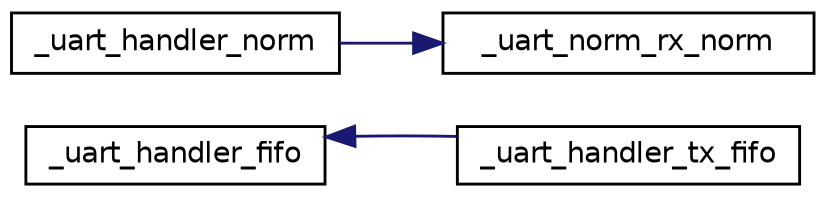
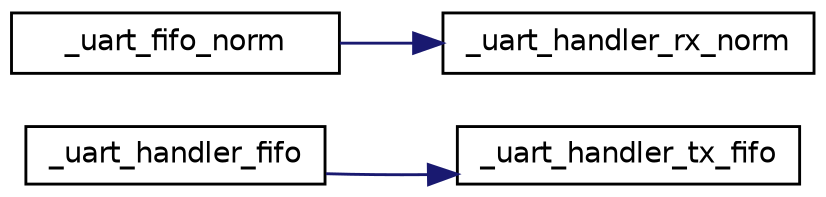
node "_uart_handler_norm": label "_uart_handler_norm" -> "_uart_fifo_norm"
node "_uart_norm_rx_norm": label "_uart_norm_rx_norm" -> "_uart_handler_rx_norm"
edge "_uart_handler_tx_fifo" -> "_uart_handler_fifo": reversed
